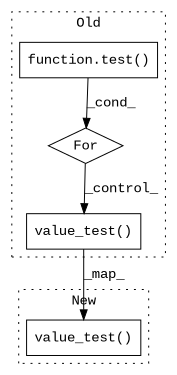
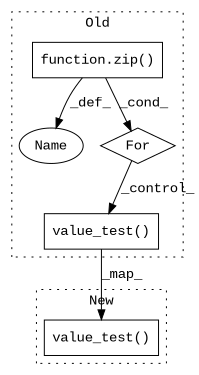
node "function.test()": label "function.test()" -> "function.zip()"
node "Name": added
